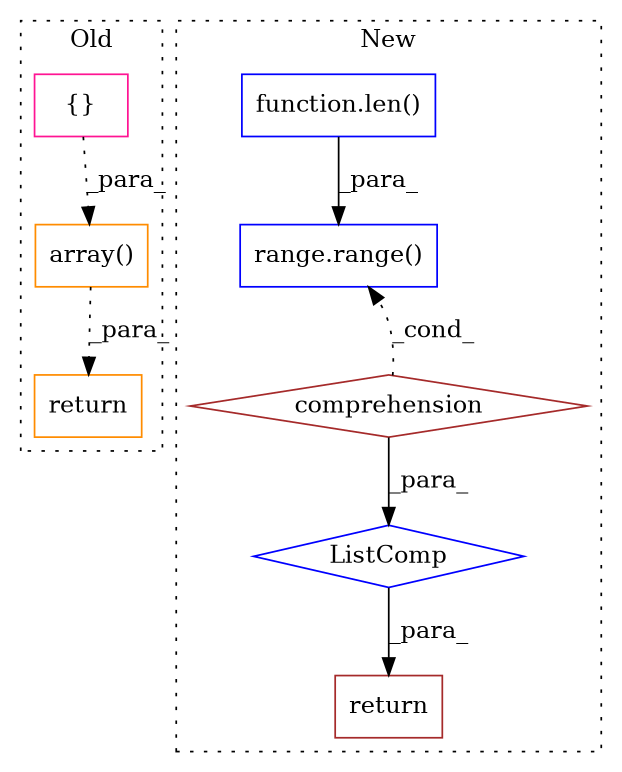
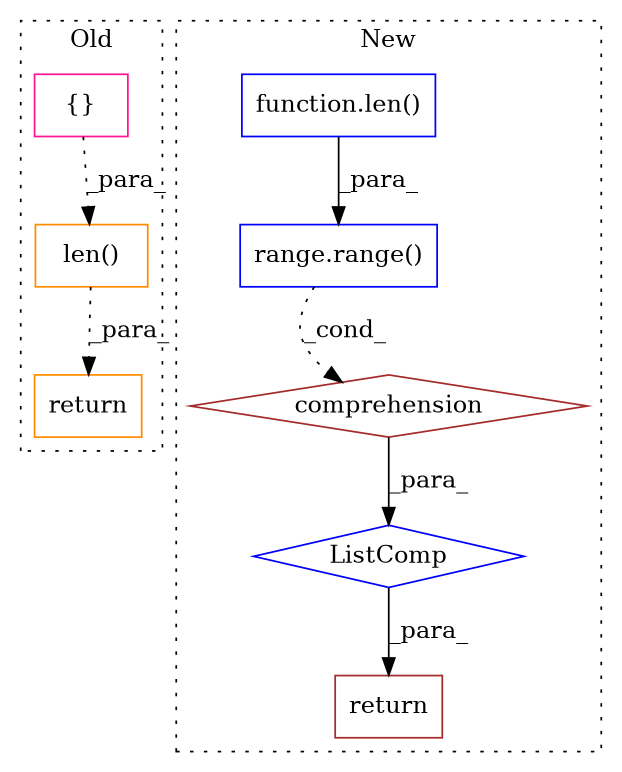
node "array()": label "array()" -> "len()"
edge "comprehension" -> "range.range()": reversed
